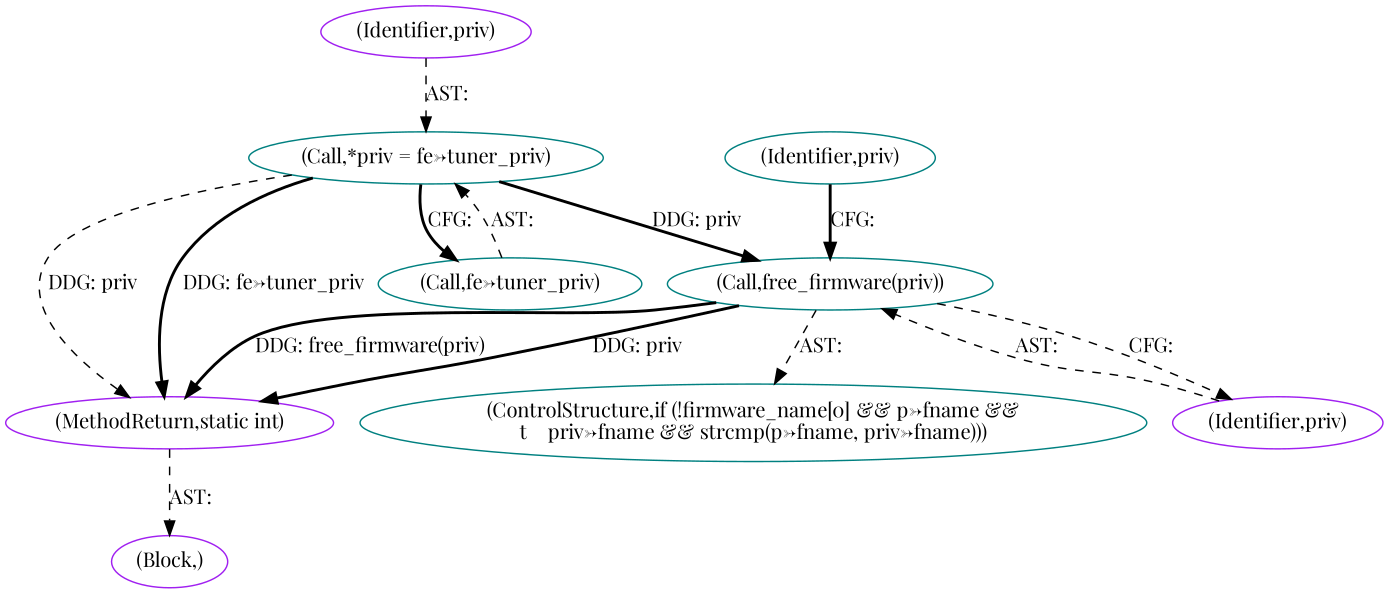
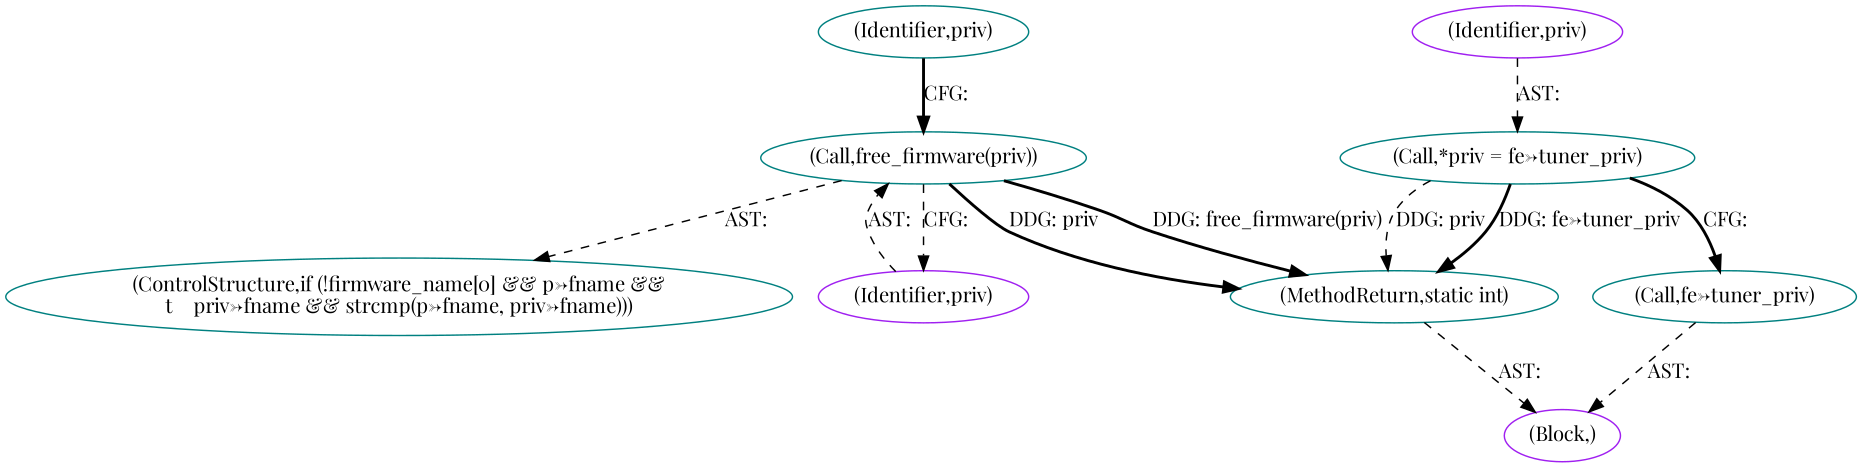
edge "(Call,*priv = fe->tuner_priv)" -> "(Call,free_firmware(priv))": removed, label "DDG: priv"
edge "(Call,fe->tuner_priv)" -> "(Call,*priv = fe->tuner_priv)": now "(Call,fe->tuner_priv)" -> "(Block,)"
node "(MethodReturn,static int)": color purple -> teal
